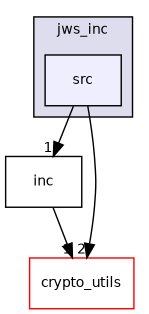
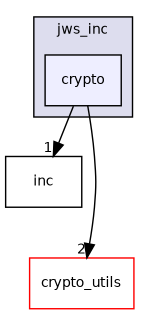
node "src": label "src" -> "crypto"
edge "inc" -> "crypto_utils": removed
